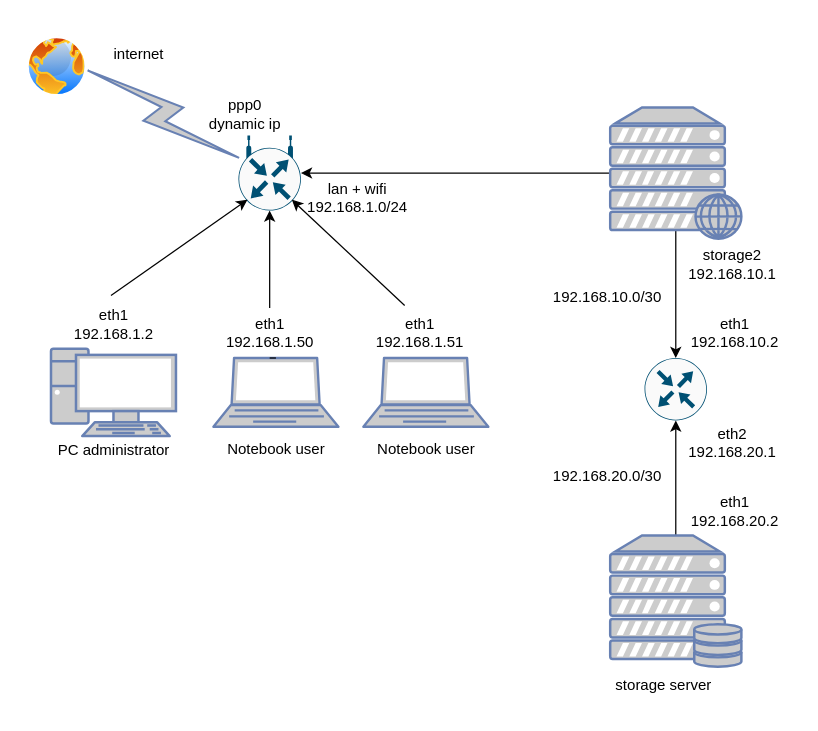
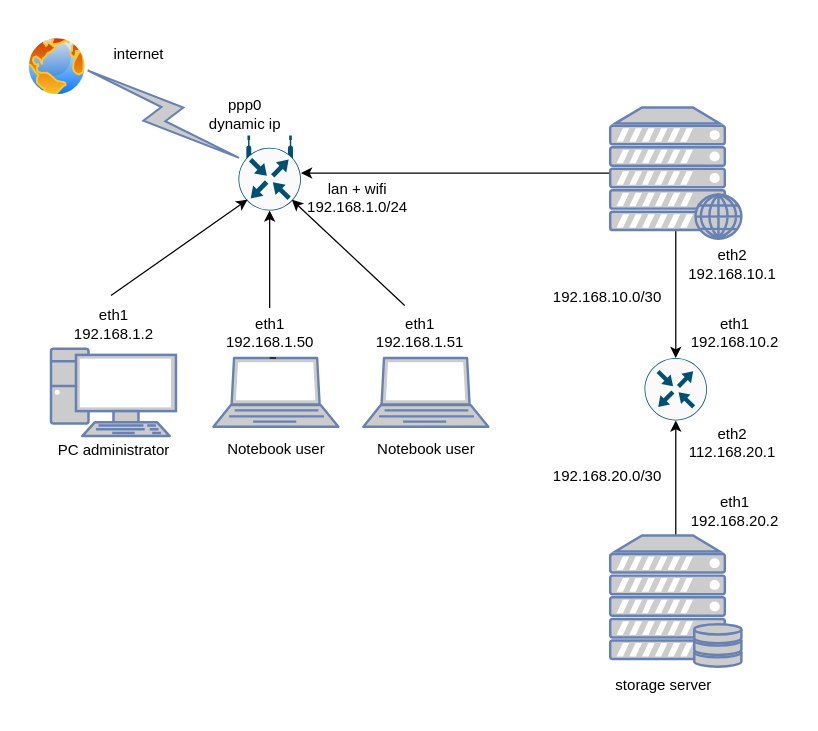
node "storage2 192.168.10.1": label "storage2 192.168.10.1" -> "eth2 192.168.10.1"
node "eth2 192.168.20.1": label "eth2 192.168.20.1" -> "eth2 112.168.20.1"
